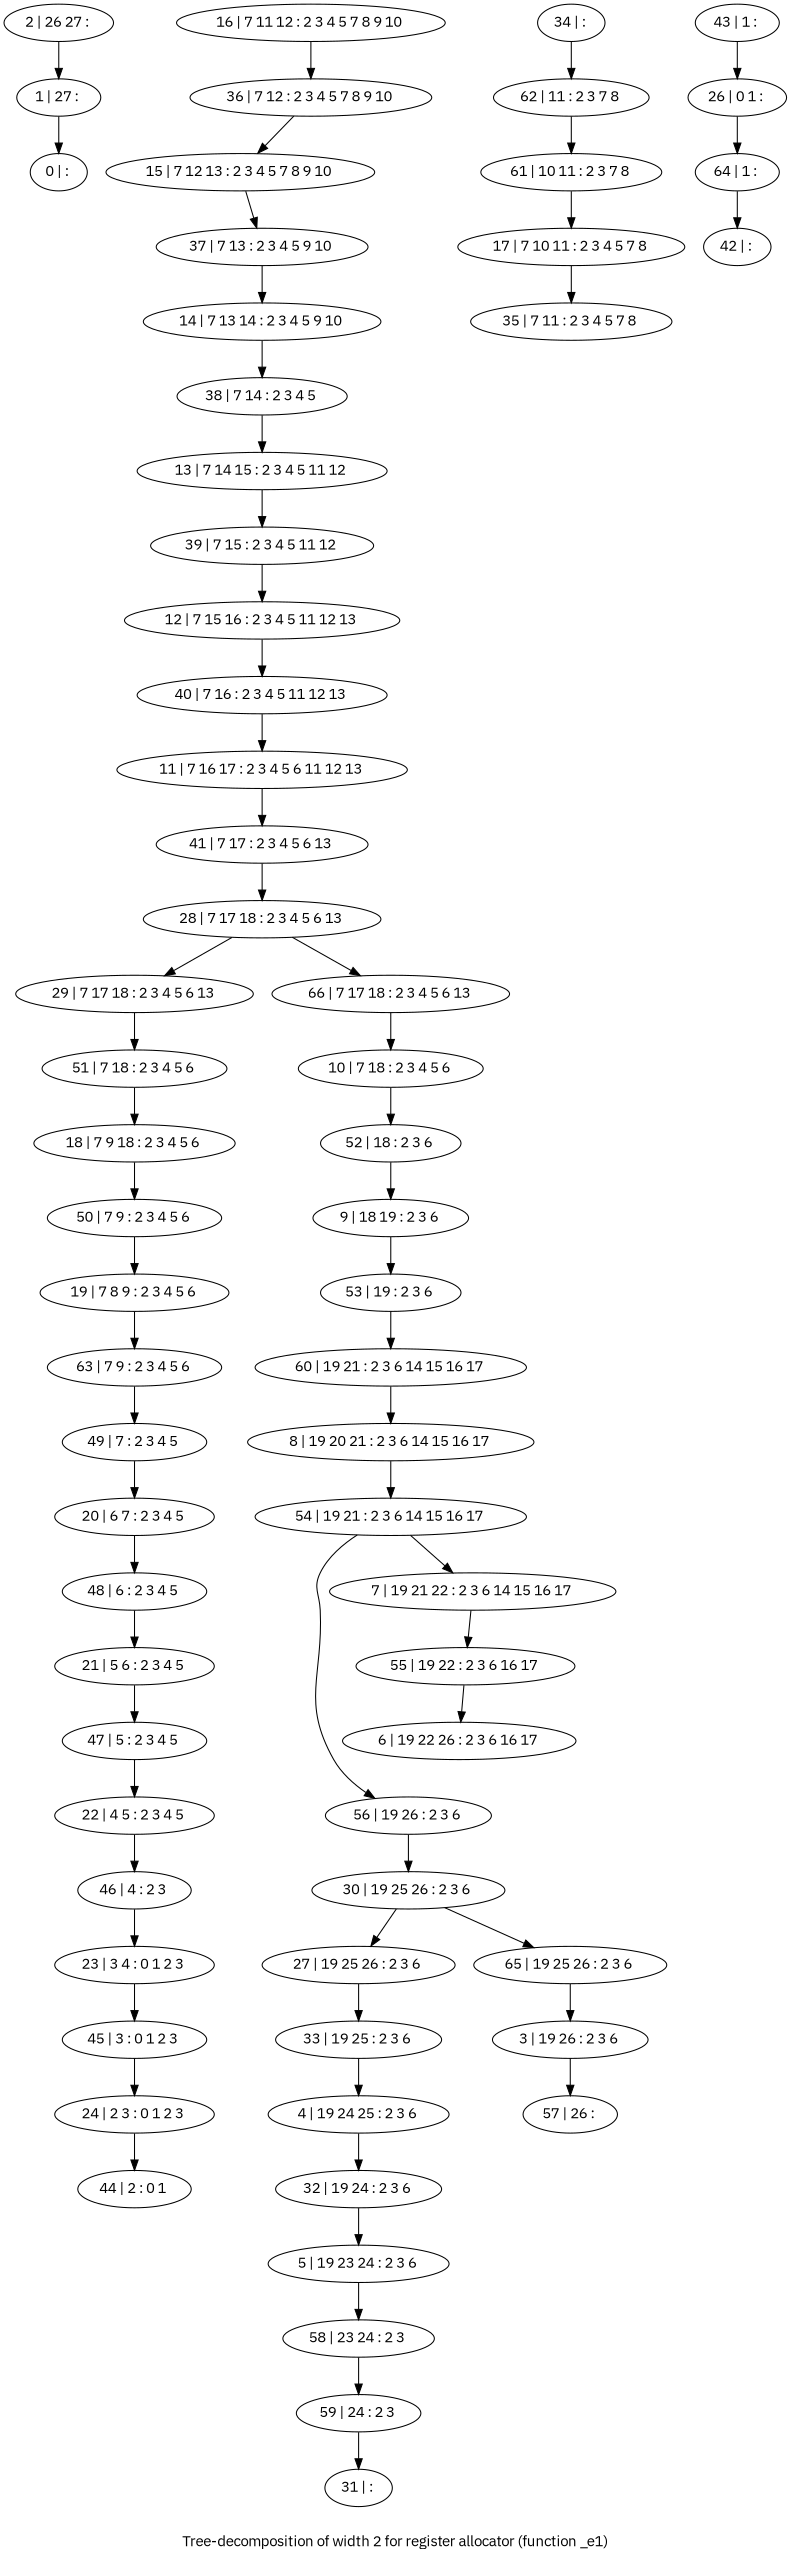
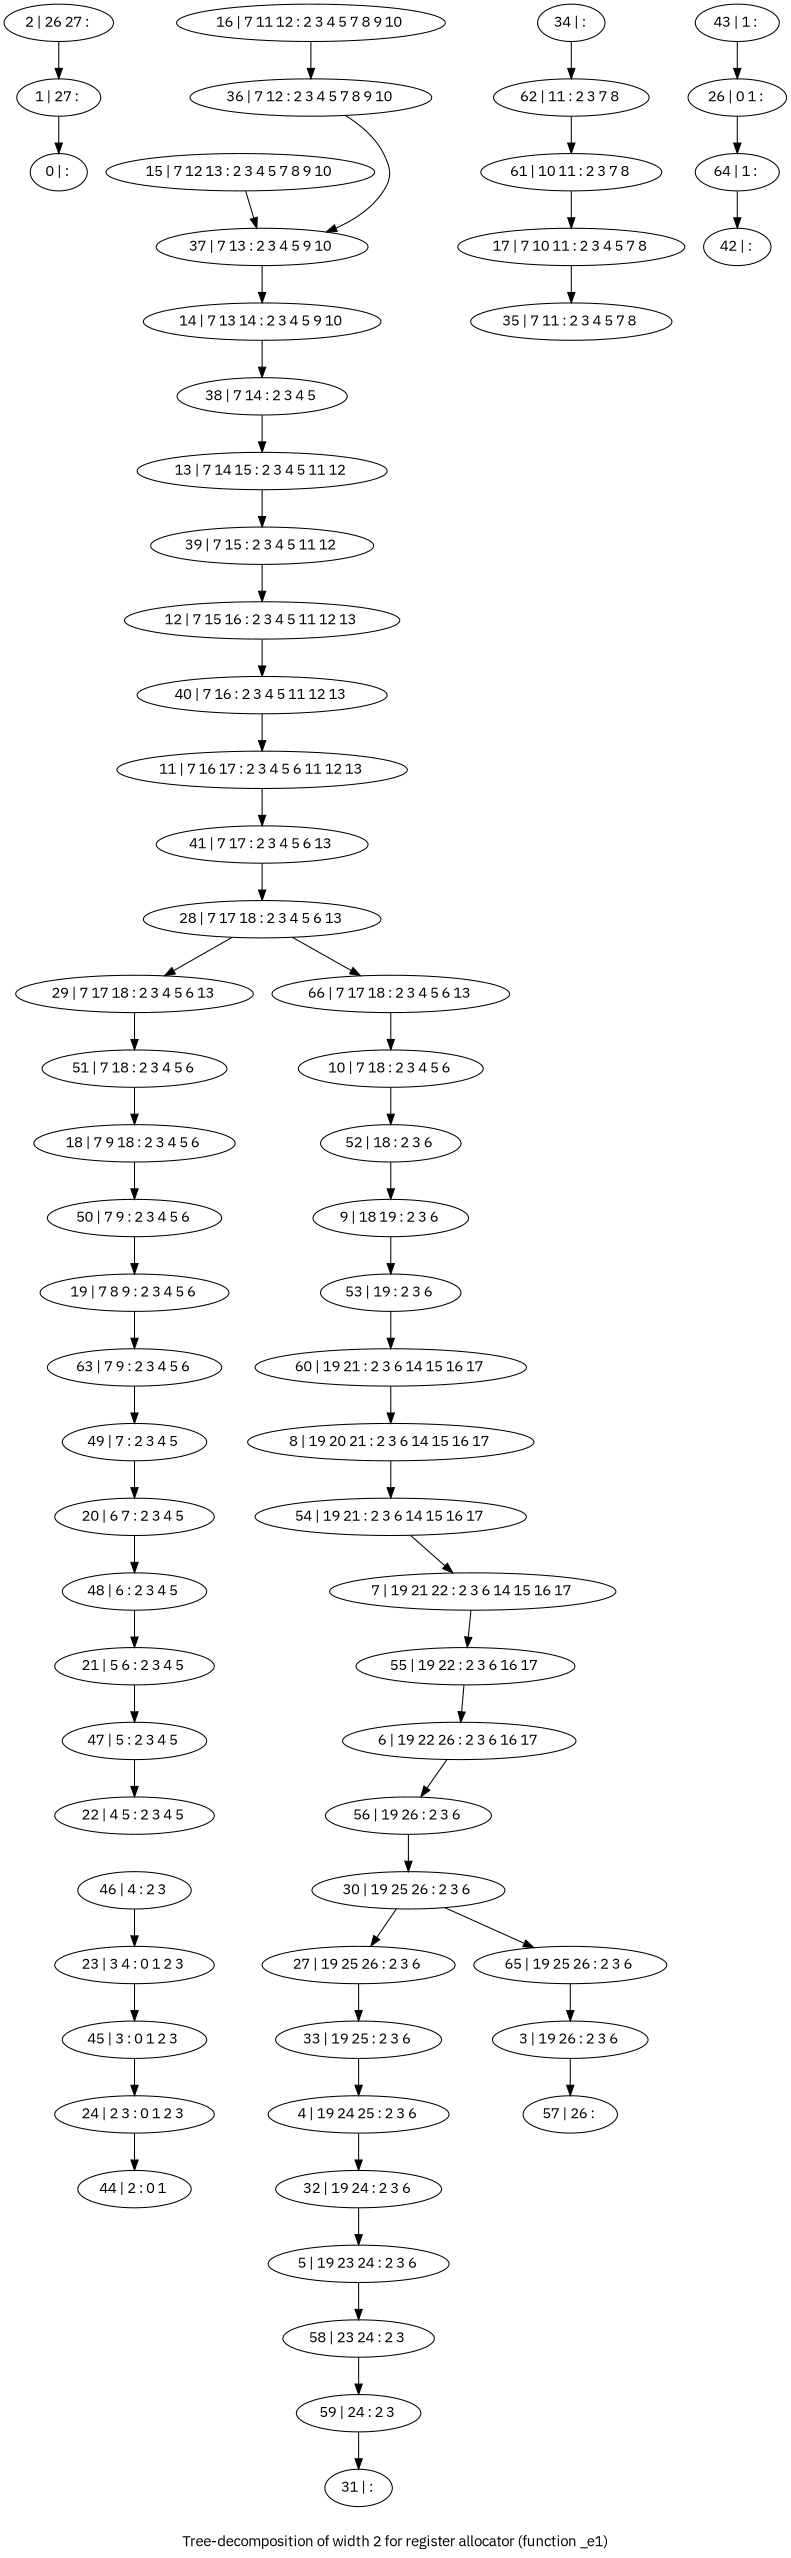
edge "36 | 7 12 : 2 3 4 5 7 8 9 10" -> "15 | 7 12 13 : 2 3 4 5 7 8 9 10": now "36 | 7 12 : 2 3 4 5 7 8 9 10" -> "37 | 7 13 : 2 3 4 5 9 10"
edge "54 | 19 21 : 2 3 6 14 15 16 17" -> "56 | 19 26 : 2 3 6": now "6 | 19 22 26 : 2 3 6 16 17" -> "56 | 19 26 : 2 3 6"
edge "22 | 4 5 : 2 3 4 5" -> "46 | 4 : 2 3": removed
